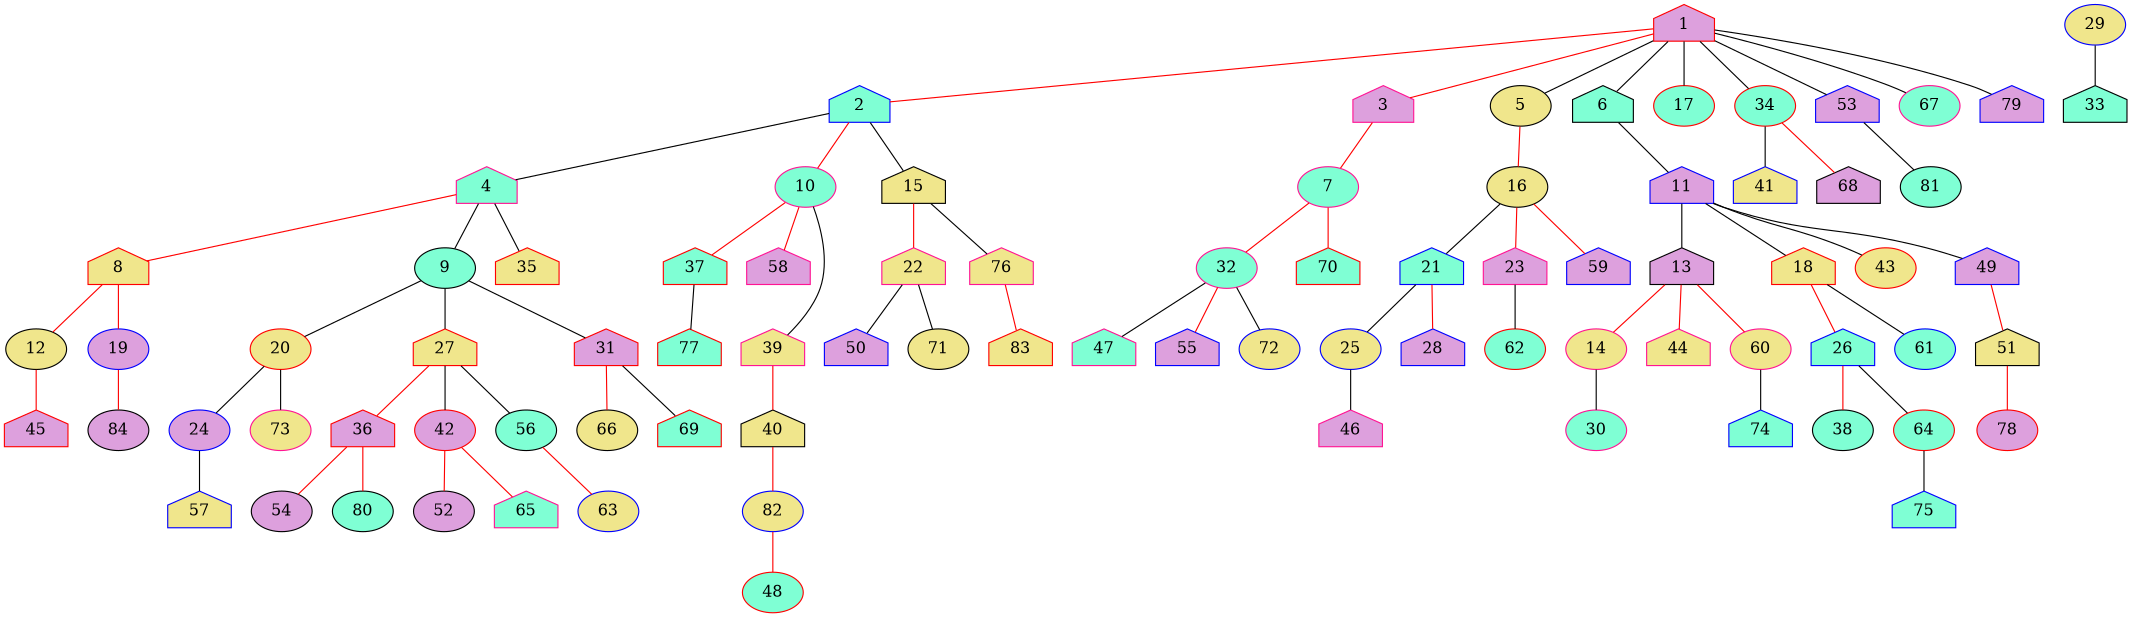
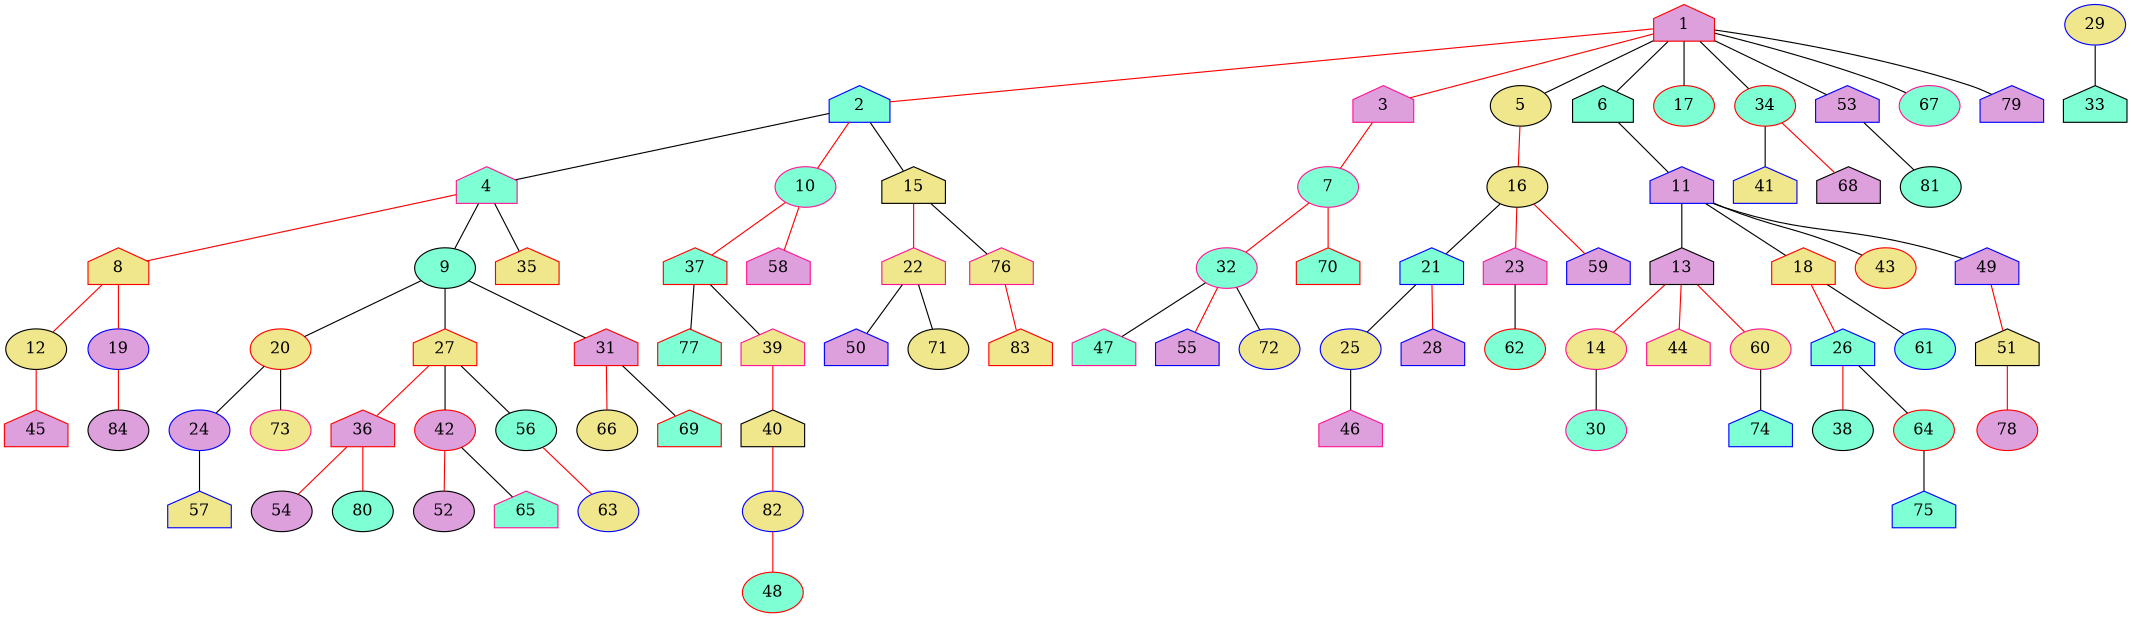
edge "10" -- "39": now "37" -- "39"
edge "42" -- "65": color red -> black
